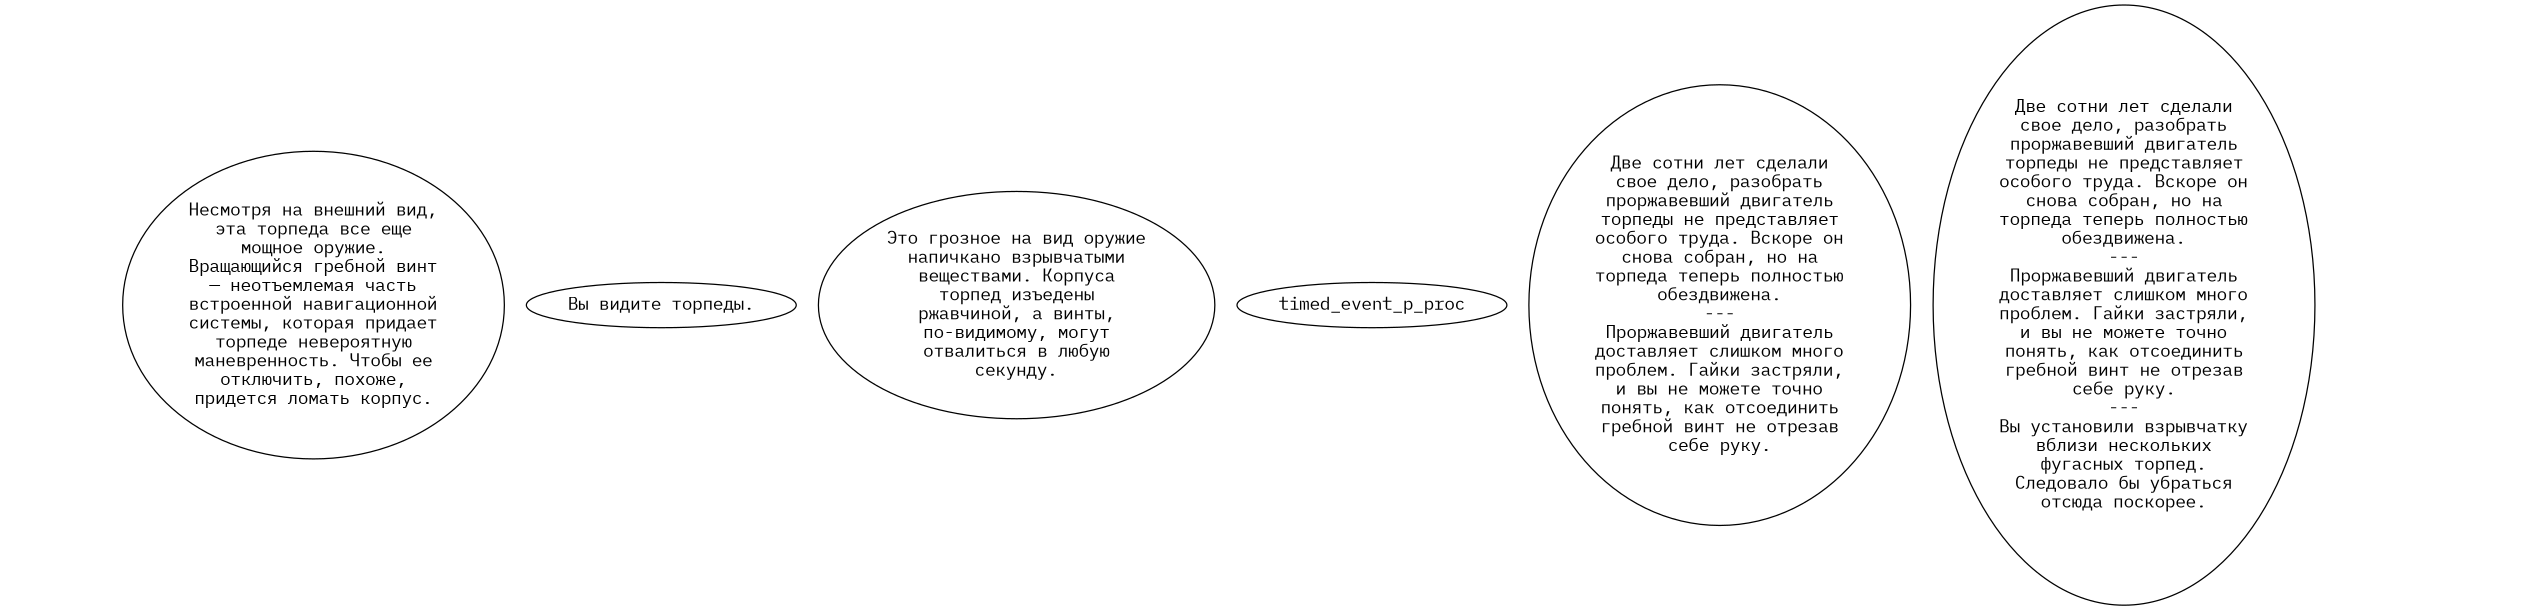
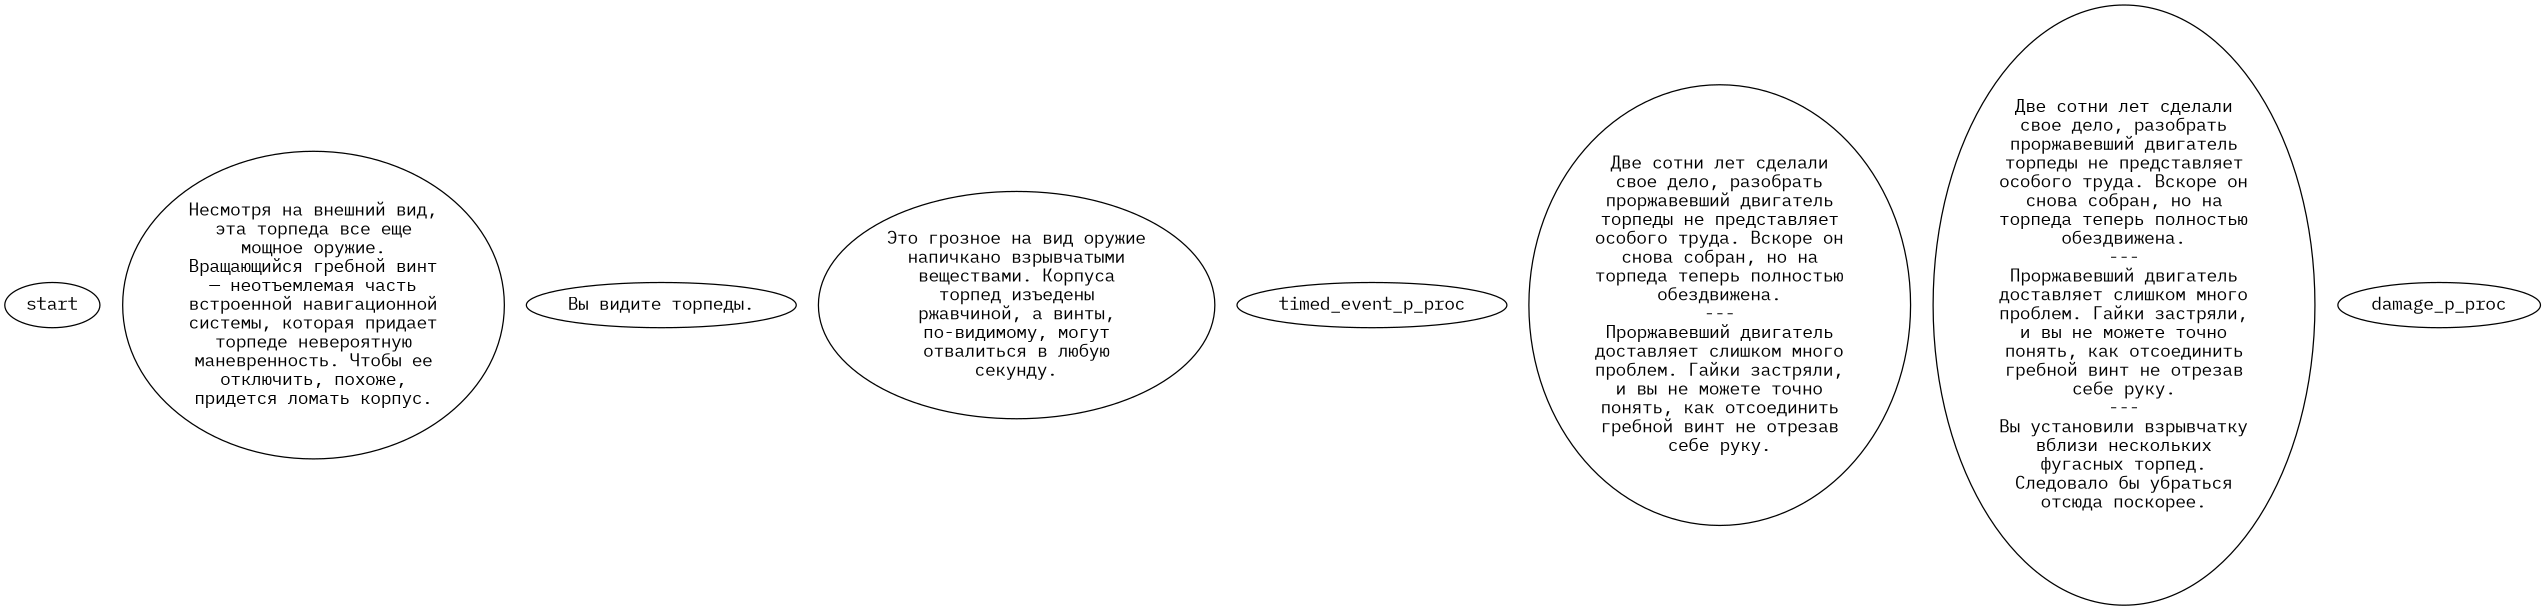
node "start": added
node "damage_p_proc": added
